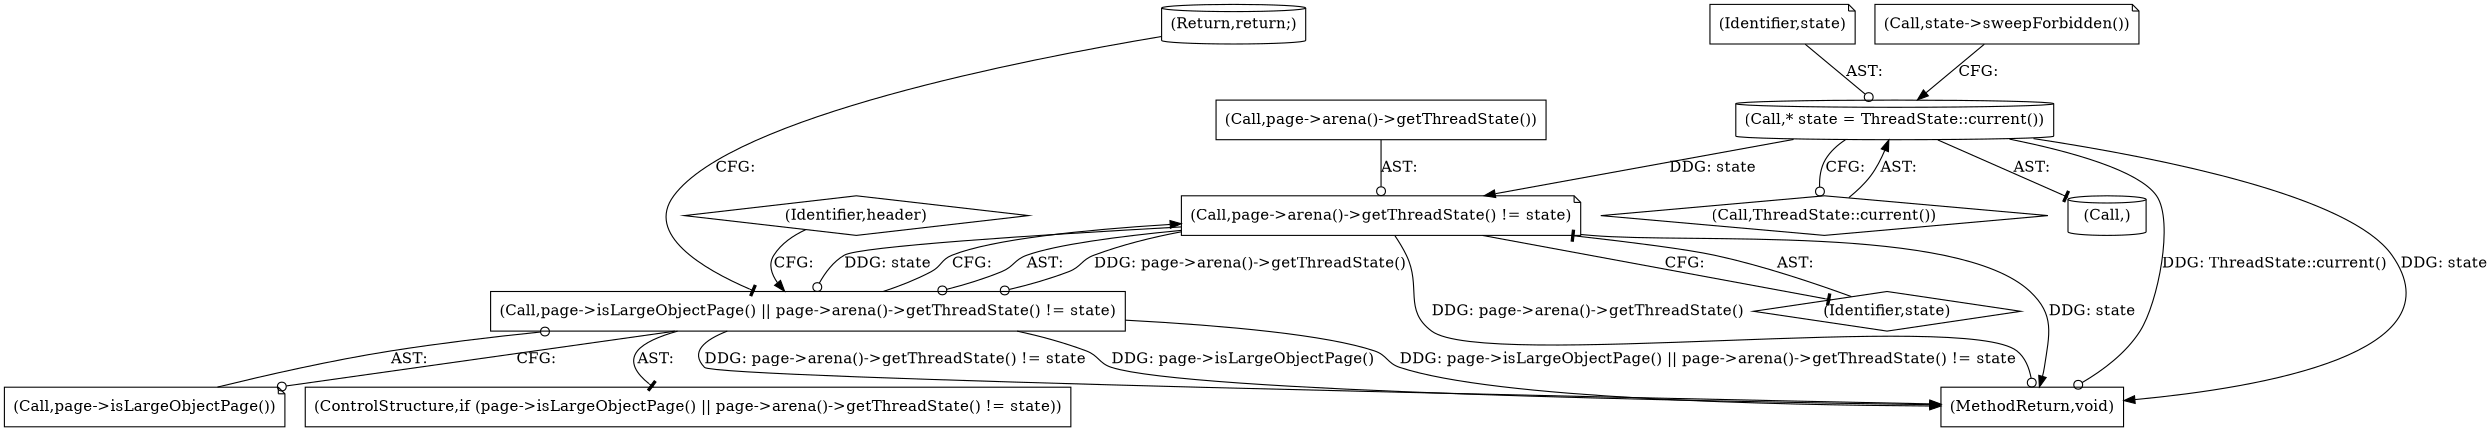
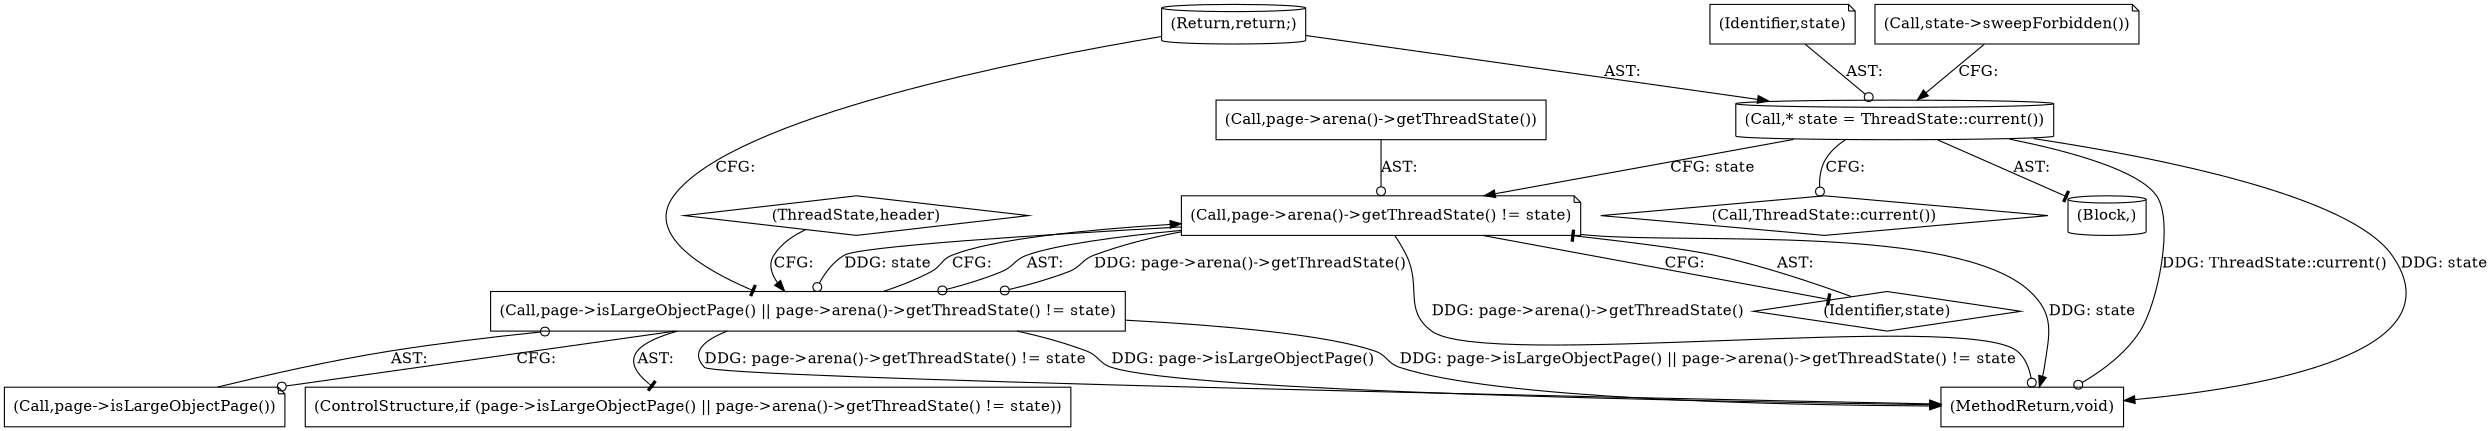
edge "(Call,* state = ThreadState::current())" -> "(Call,page->arena()->getThreadState() != state)": label "DDG: state" -> "CFG: state"
edge "(Call,ThreadState::current())" -> "(Call,* state = ThreadState::current())": now "(Return,return;)" -> "(Call,* state = ThreadState::current())"
node "(Identifier,header)": label "(Identifier,header)" -> "(ThreadState,header)"
node "(Call,)": label "(Call,)" -> "(Block,)"
